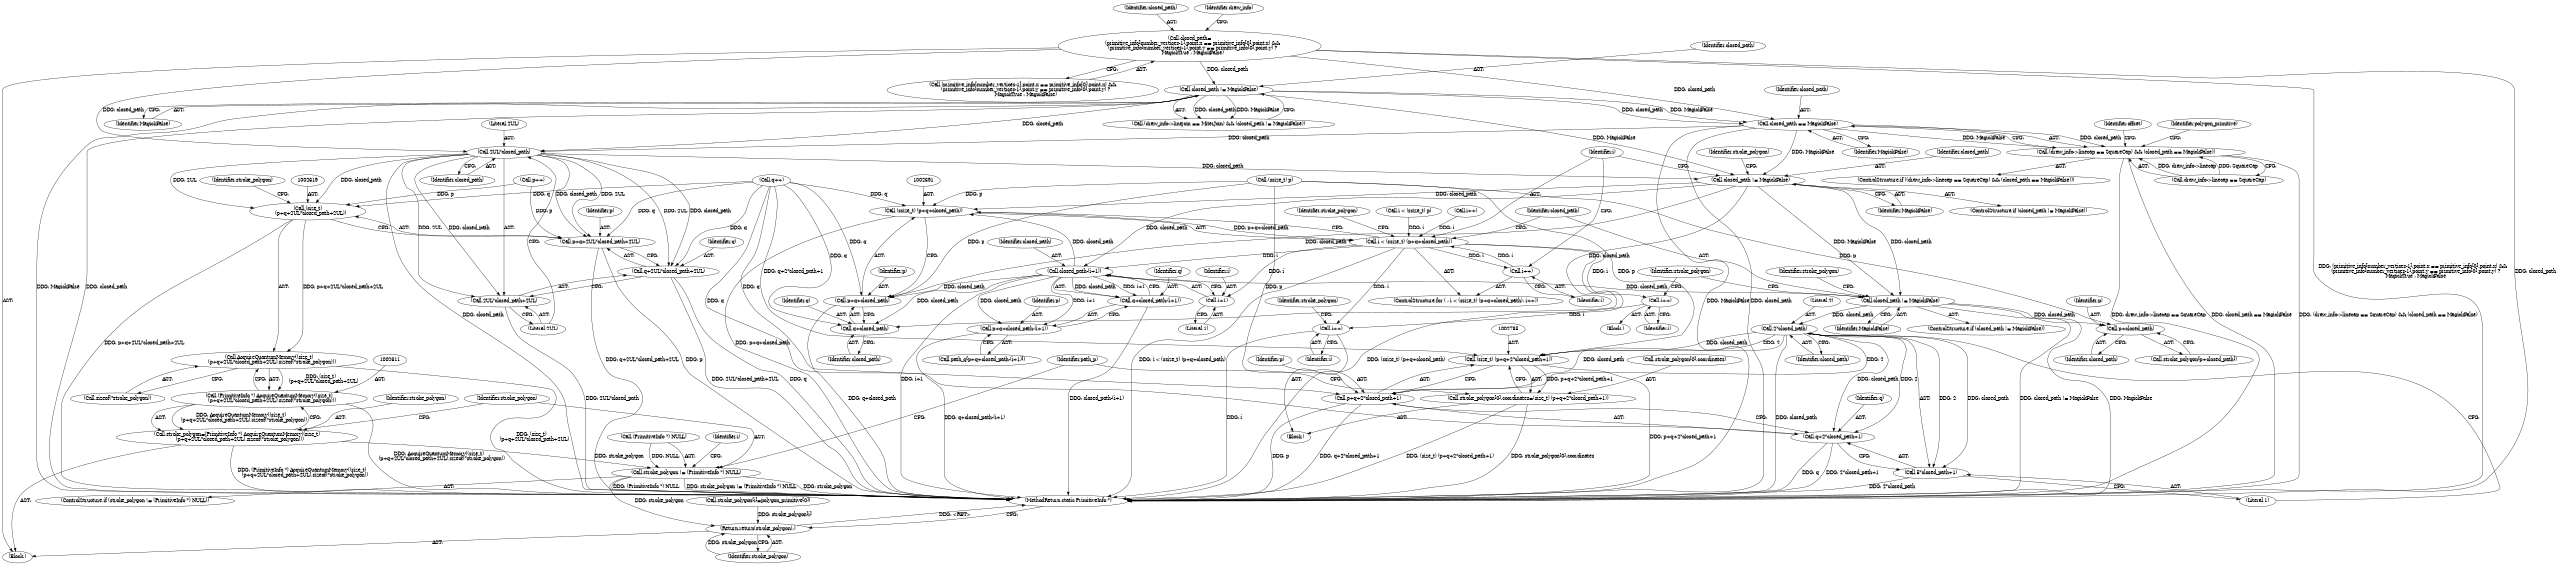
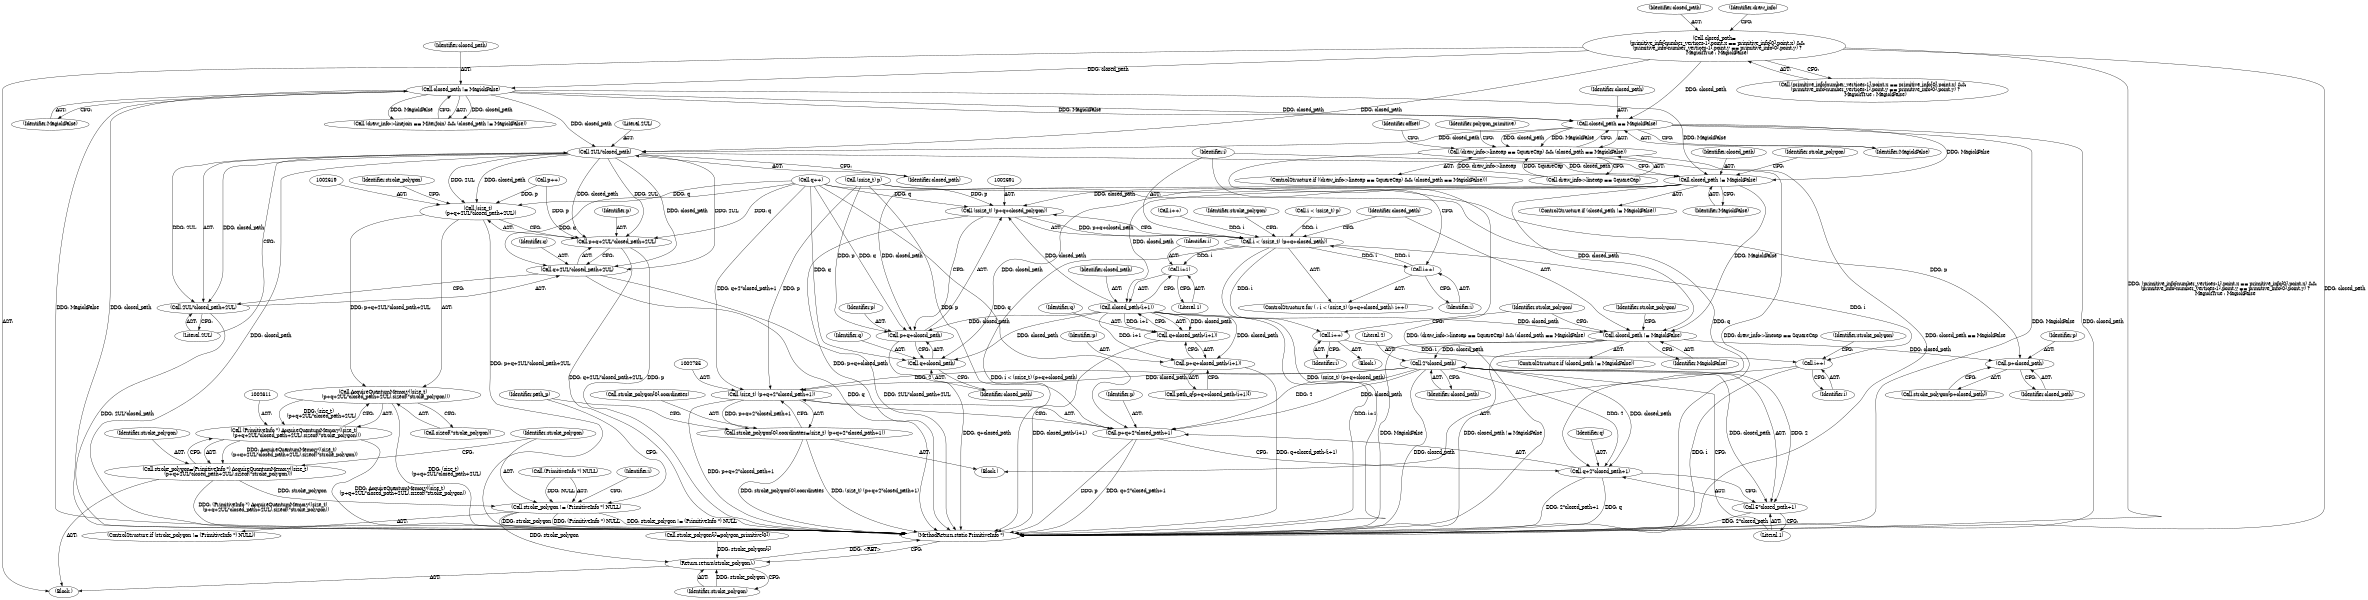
node "(Call,(ssize_t) (p+q+closed_path))": label "(Call,(ssize_t) (p+q+closed_path))" -> "(Call,(ssize_t) (p+q+closed_polygon))"
edge "(Call,i < (ssize_t) (p+q+closed_path))" -> "(Call,closed_path-(i+1))": removed, label "DDG: i"
